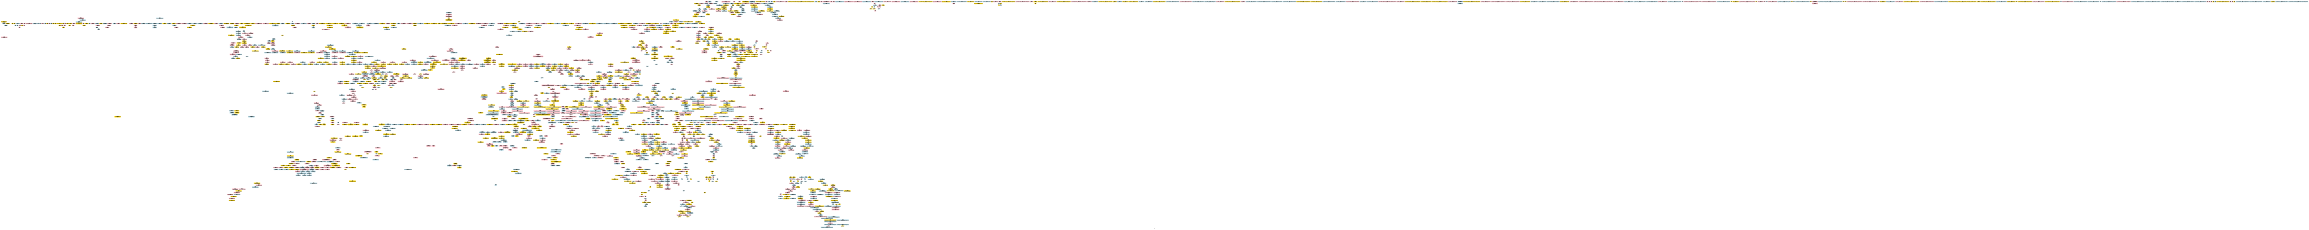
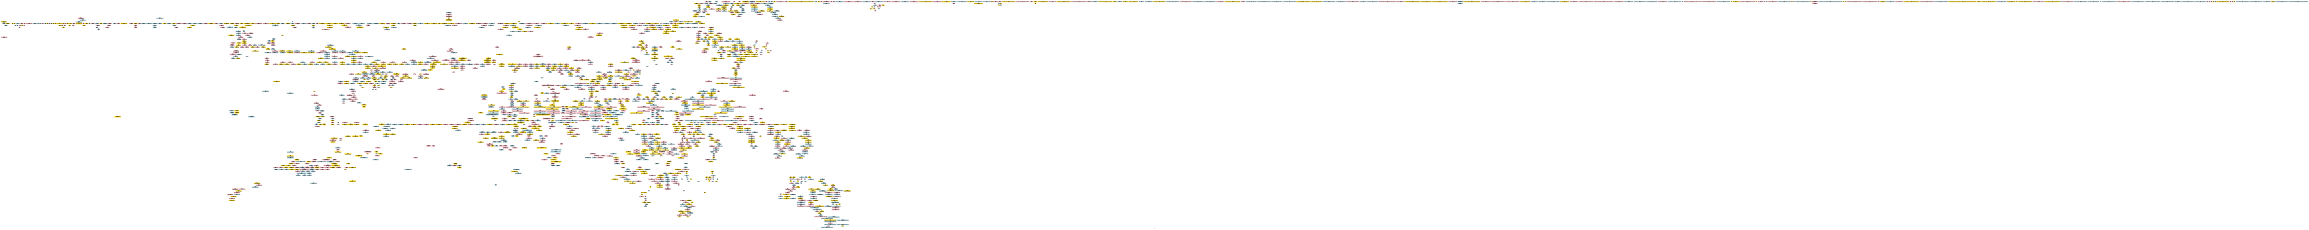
node "NodeID: 964": added
